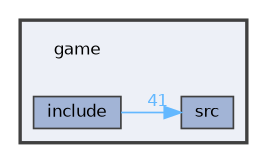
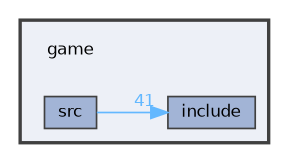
edge "include" -> "src": reversed
